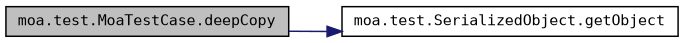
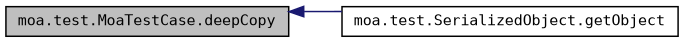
edge "moa.test.MoaTestCase.deepCopy" -> "moa.test.SerializedObject.getObject": reversed
